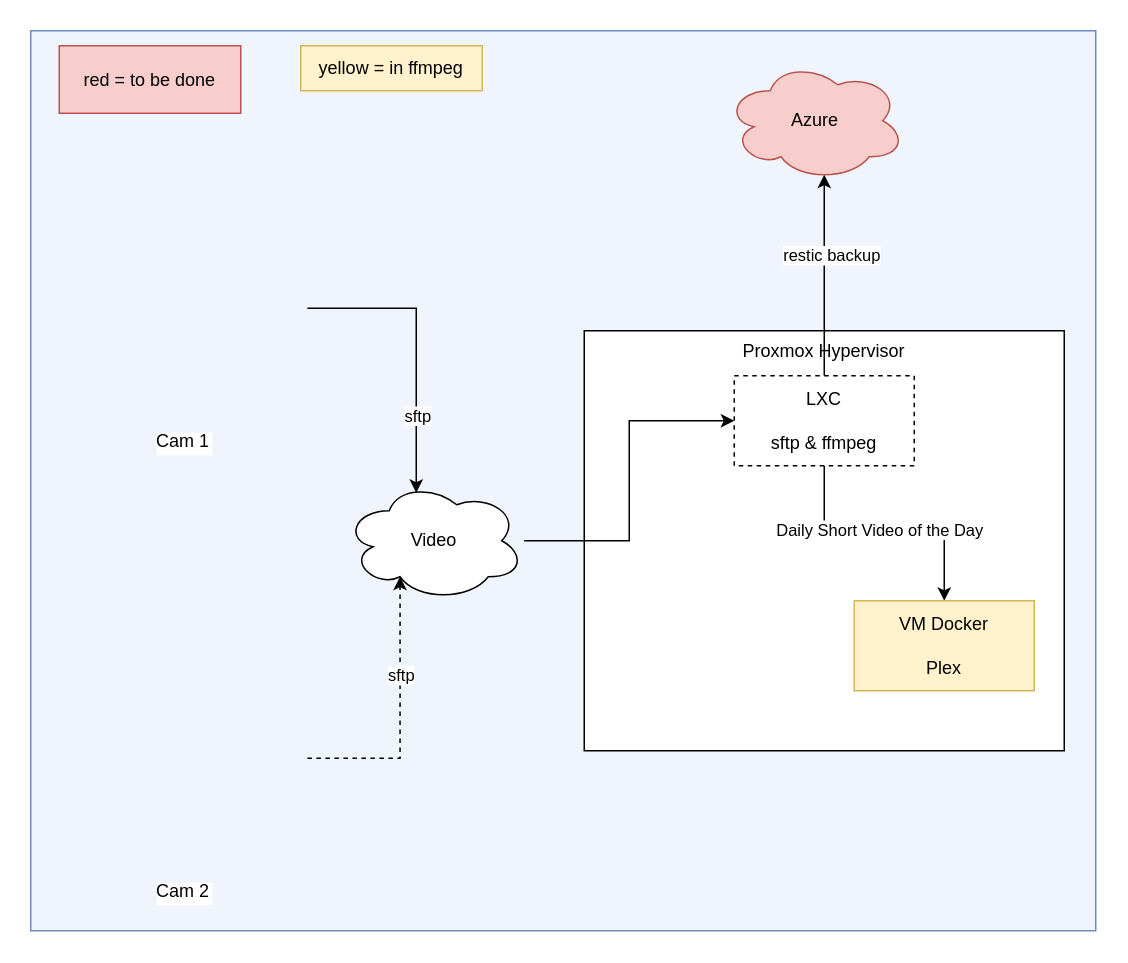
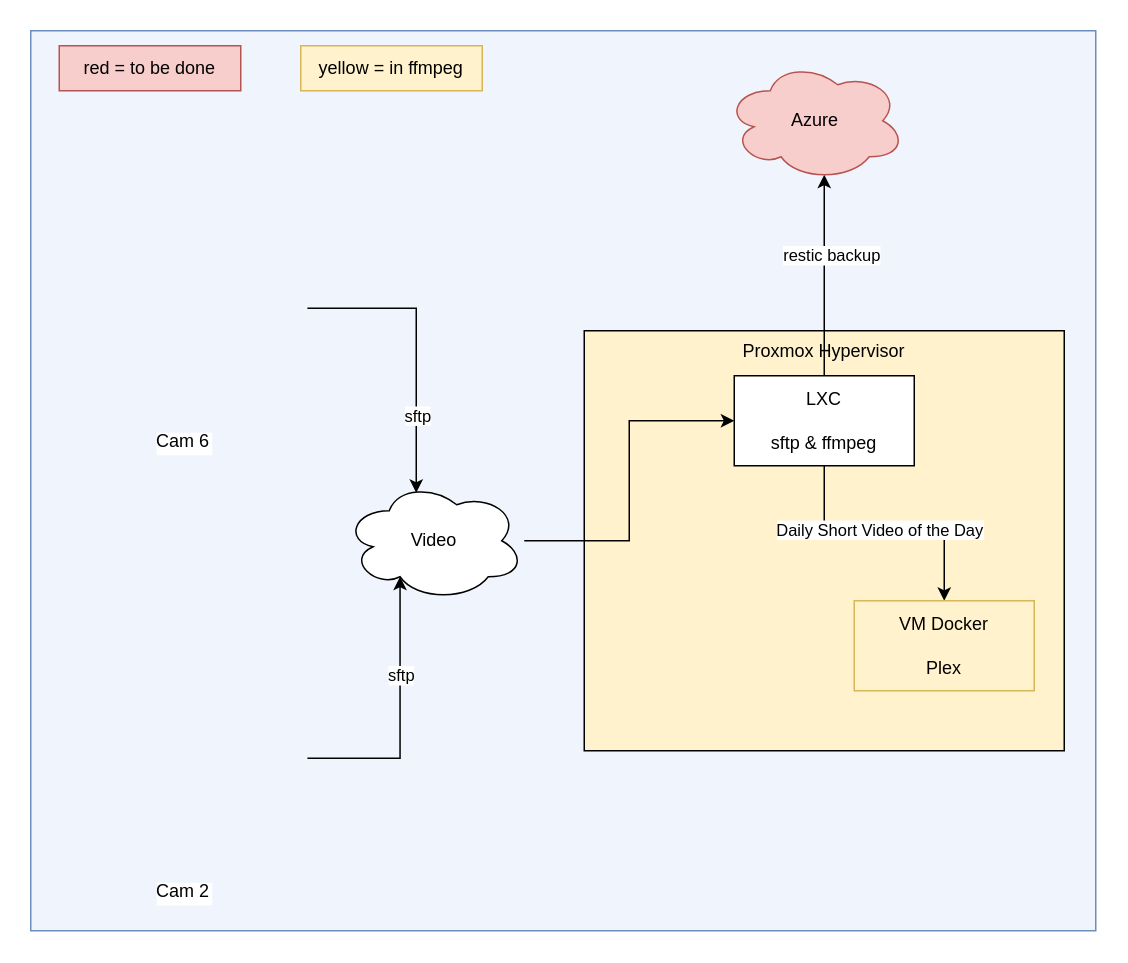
node "red = to be done": size 182x68 -> 182x45
node "LXC sftp & ffmpeg": style dashed -> solid
node "Cam 1": label "Cam 1" -> "Cam 6"
node "Proxmox Hypervisor": fillcolor #ffffff -> #fff2cc
edge "Cam 2" -> "Video": style dashed -> solid
